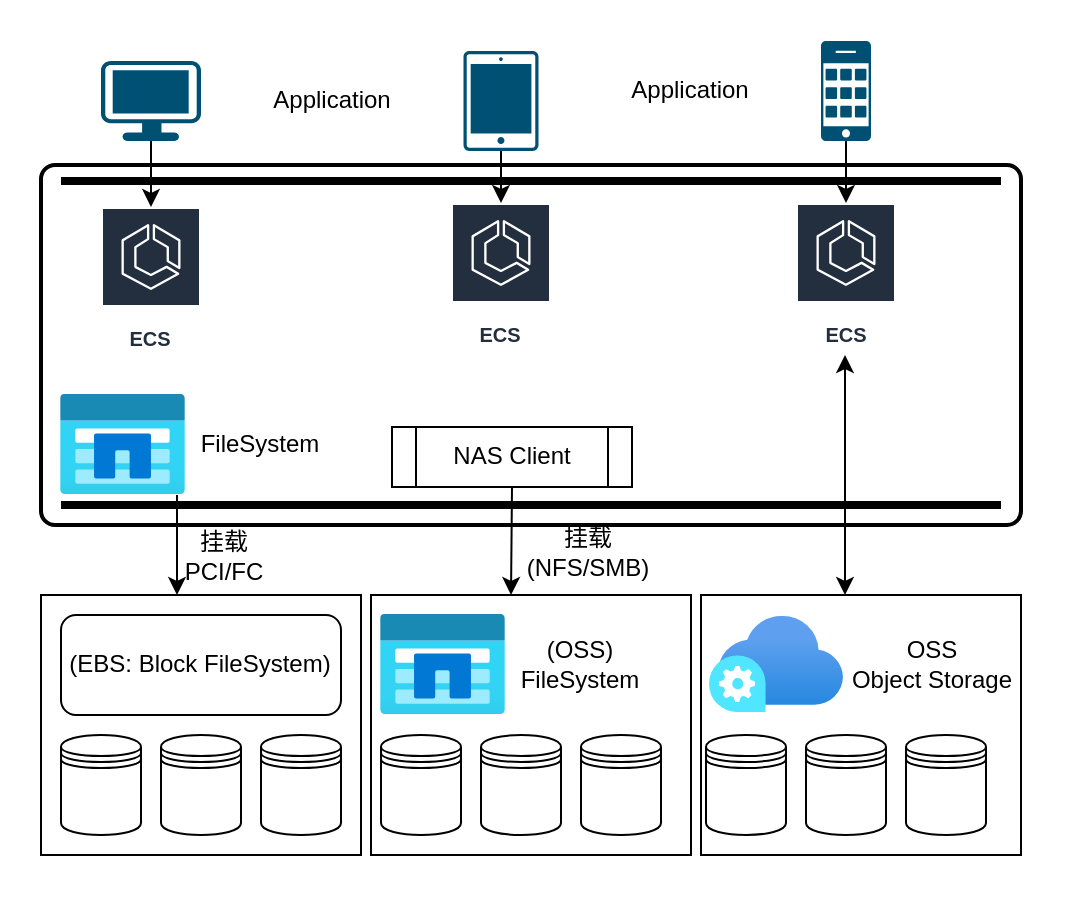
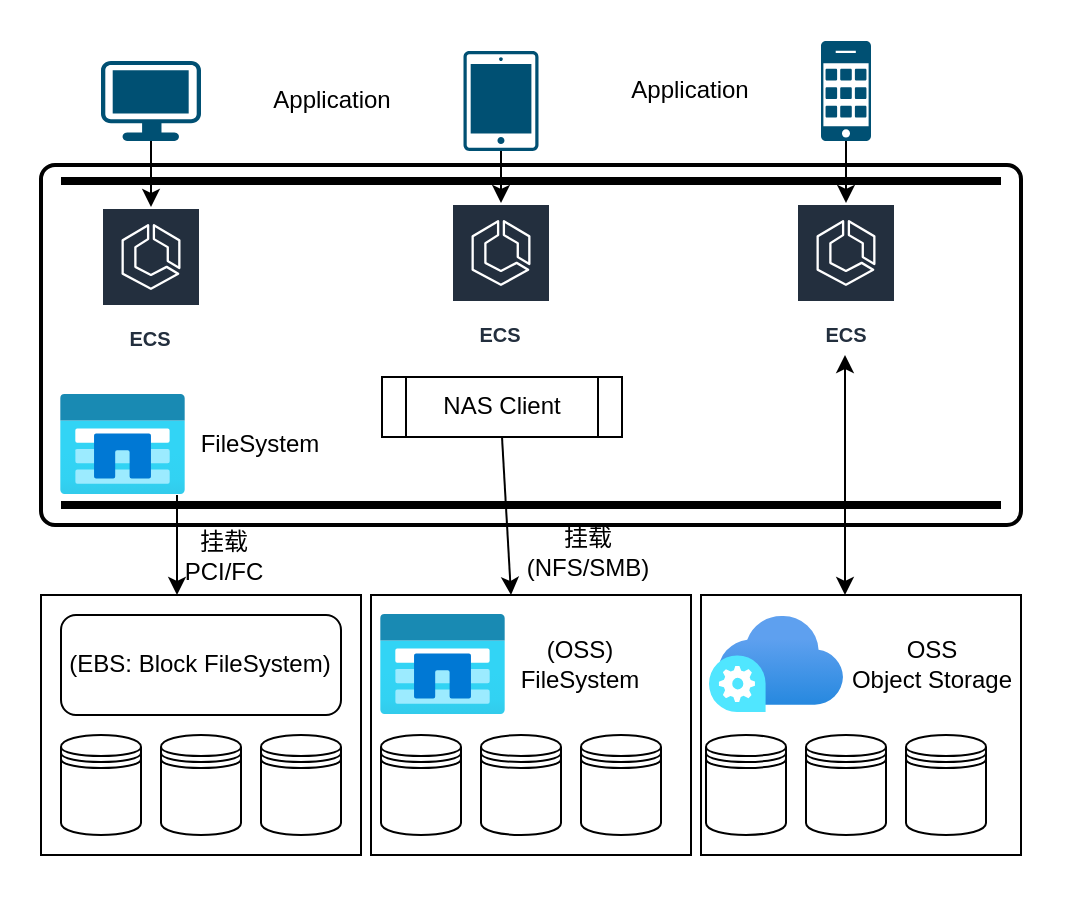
node "NAS Client": moved (512, 457) -> (502, 407)
